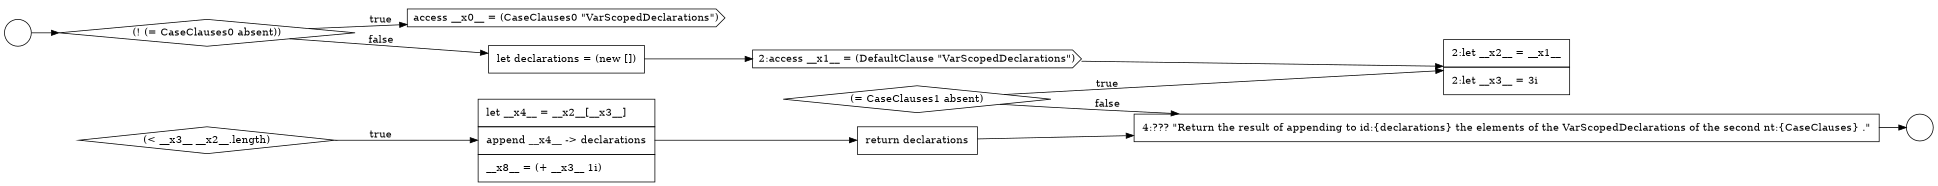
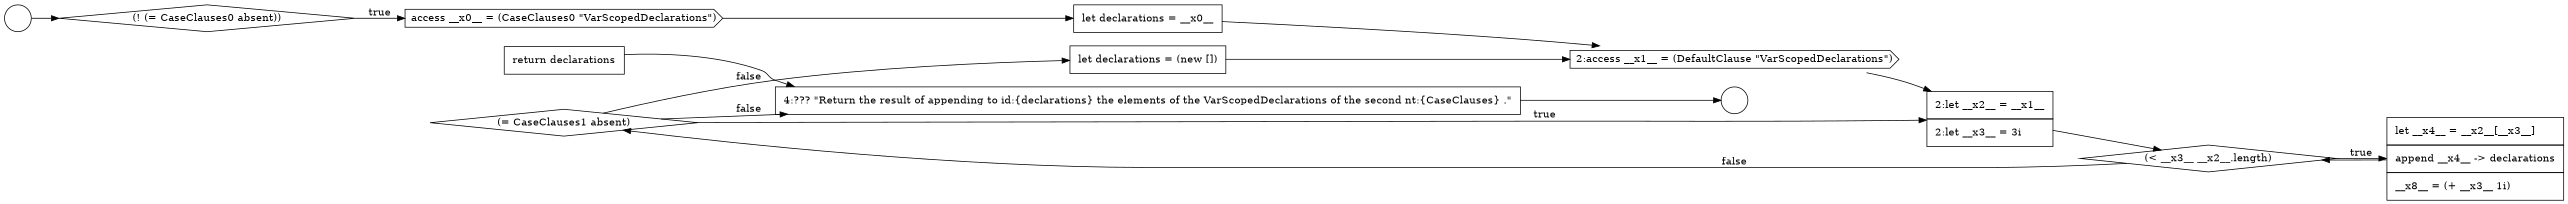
node "let declarations = __x0__": added
edge "(! (= CaseClauses0 absent))" -> "let declarations = (new [])": now "(= CaseClauses1 absent)" -> "let declarations = (new [])"
edge "let __x4__ = __x2__[__x3__]" -> "return declarations": now "let __x4__ = __x2__[__x3__]" -> "(< __x3__ __x2__.length)"
edge "2:let __x2__ = __x1__" -> "(< __x3__ __x2__.length)": added
edge "(< __x3__ __x2__.length)" -> "(= CaseClauses1 absent)": added, label "false"
